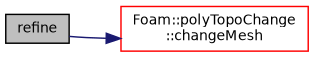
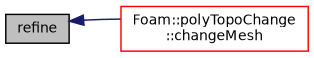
edge "refine" -> "Foam::polyTopoChange ::changeMesh": reversed
